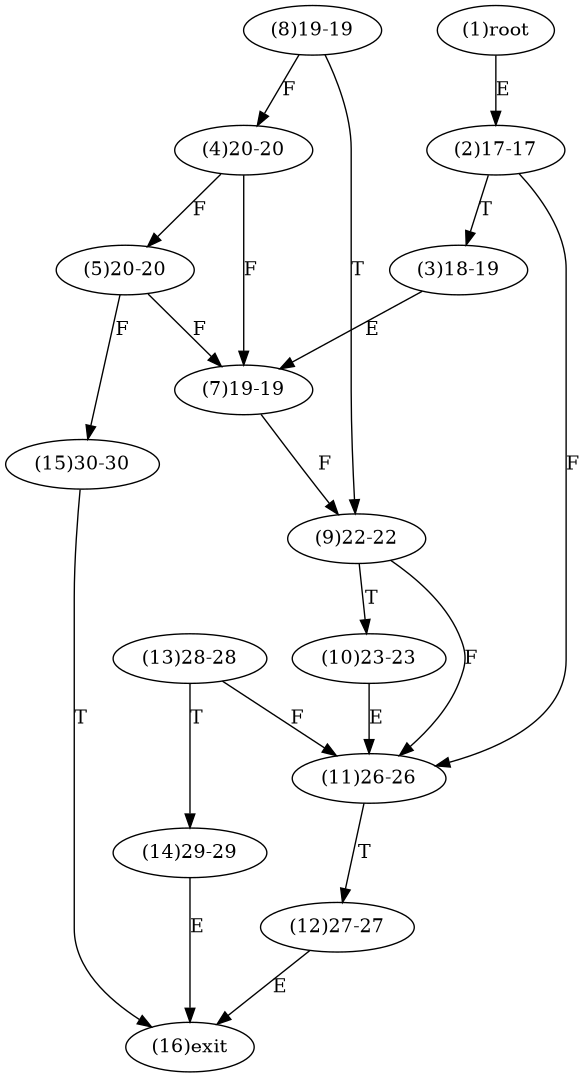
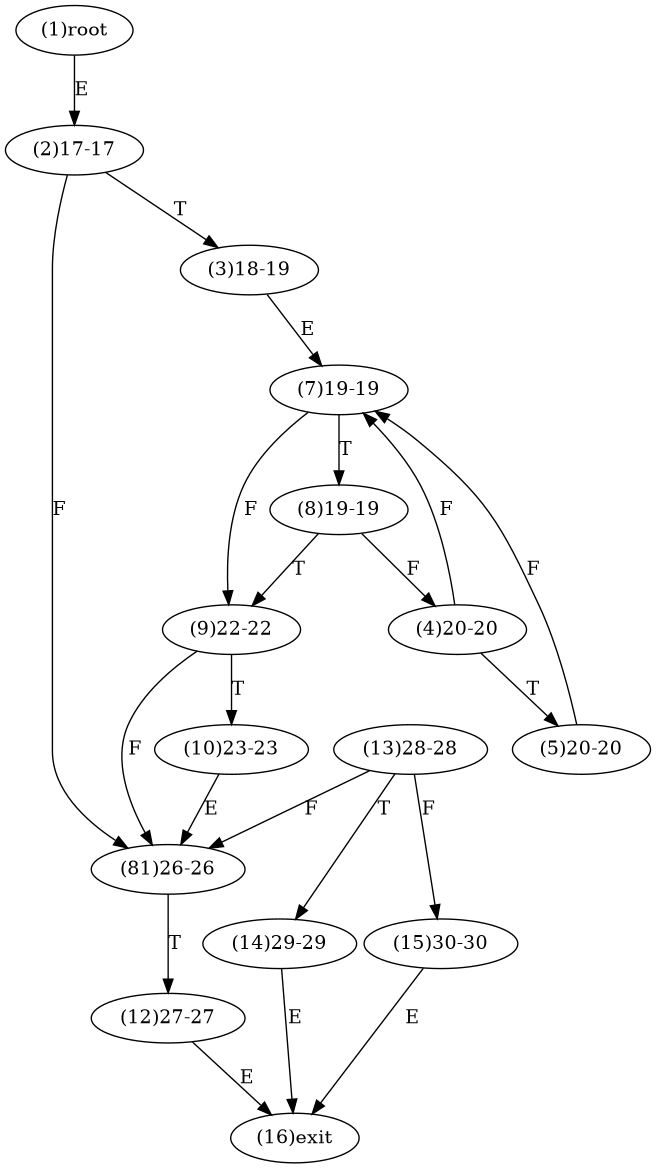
edge "(4)20-20" -> "(5)20-20": label "F" -> "T"
edge "(5)20-20" -> "(15)30-30": now "(13)28-28" -> "(15)30-30"
edge "(7)19-19" -> "(8)19-19": added, label "T"
edge "(15)30-30" -> "(16)exit": label "T" -> "E"
node "(11)26-26": label "(11)26-26" -> "(81)26-26"
